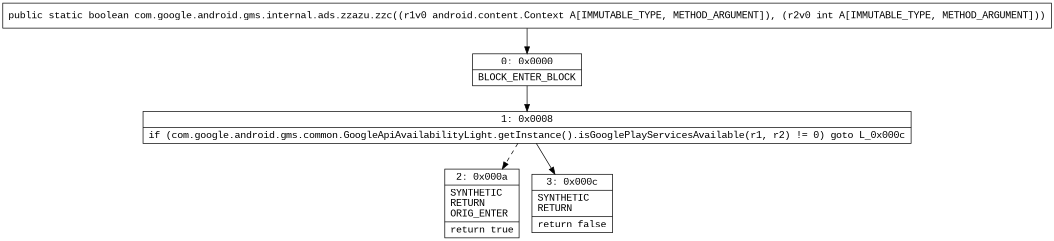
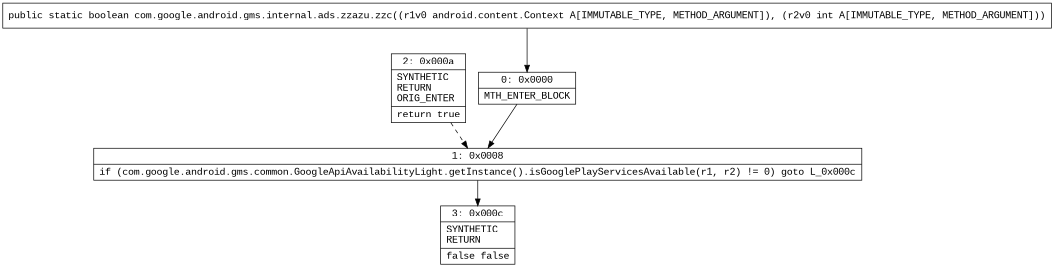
node "0: 0x0000": text "BLOCK_ENTER_BLOCK" -> "MTH_ENTER_BLOCK"
edge "1: 0x0008" -> "2: 0x000a": reversed
node "3: 0x000c": text "return false" -> "false false"
